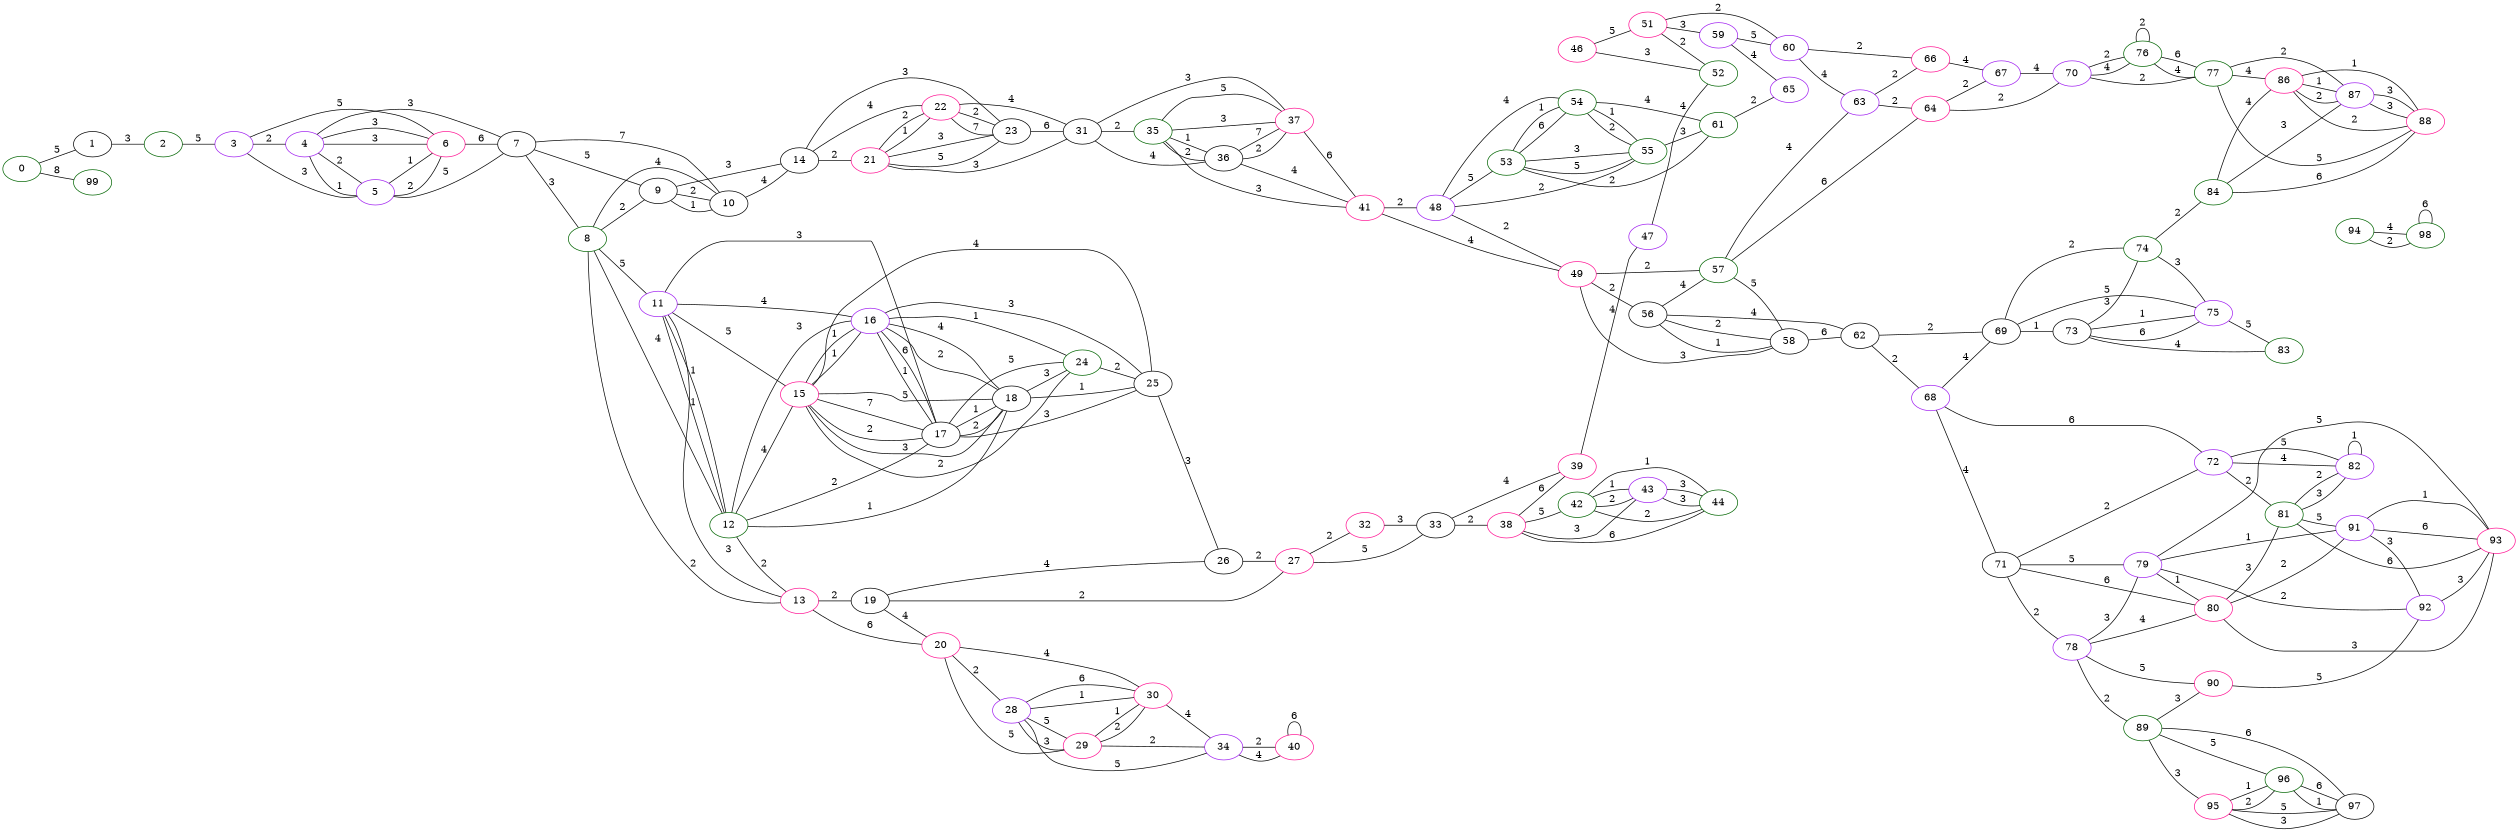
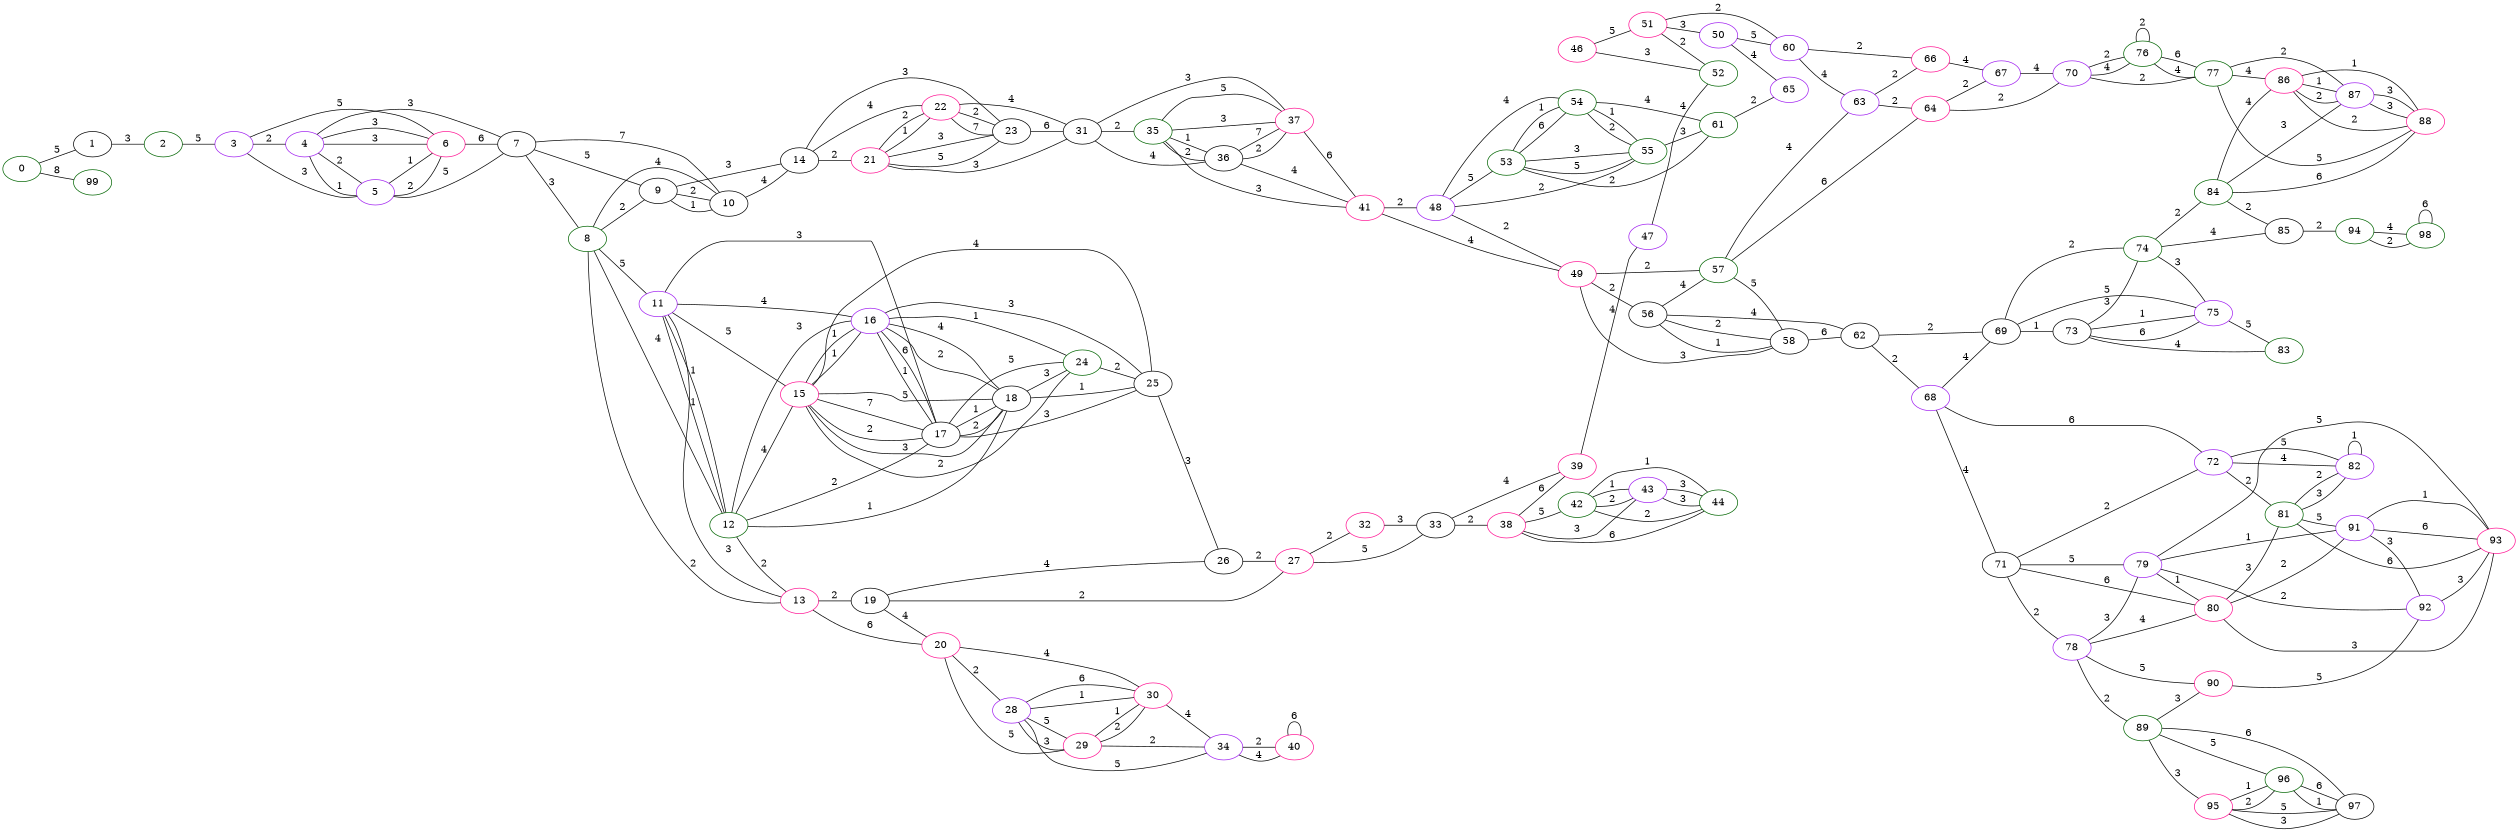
node "59": label "59" -> "50"
node "85": added
